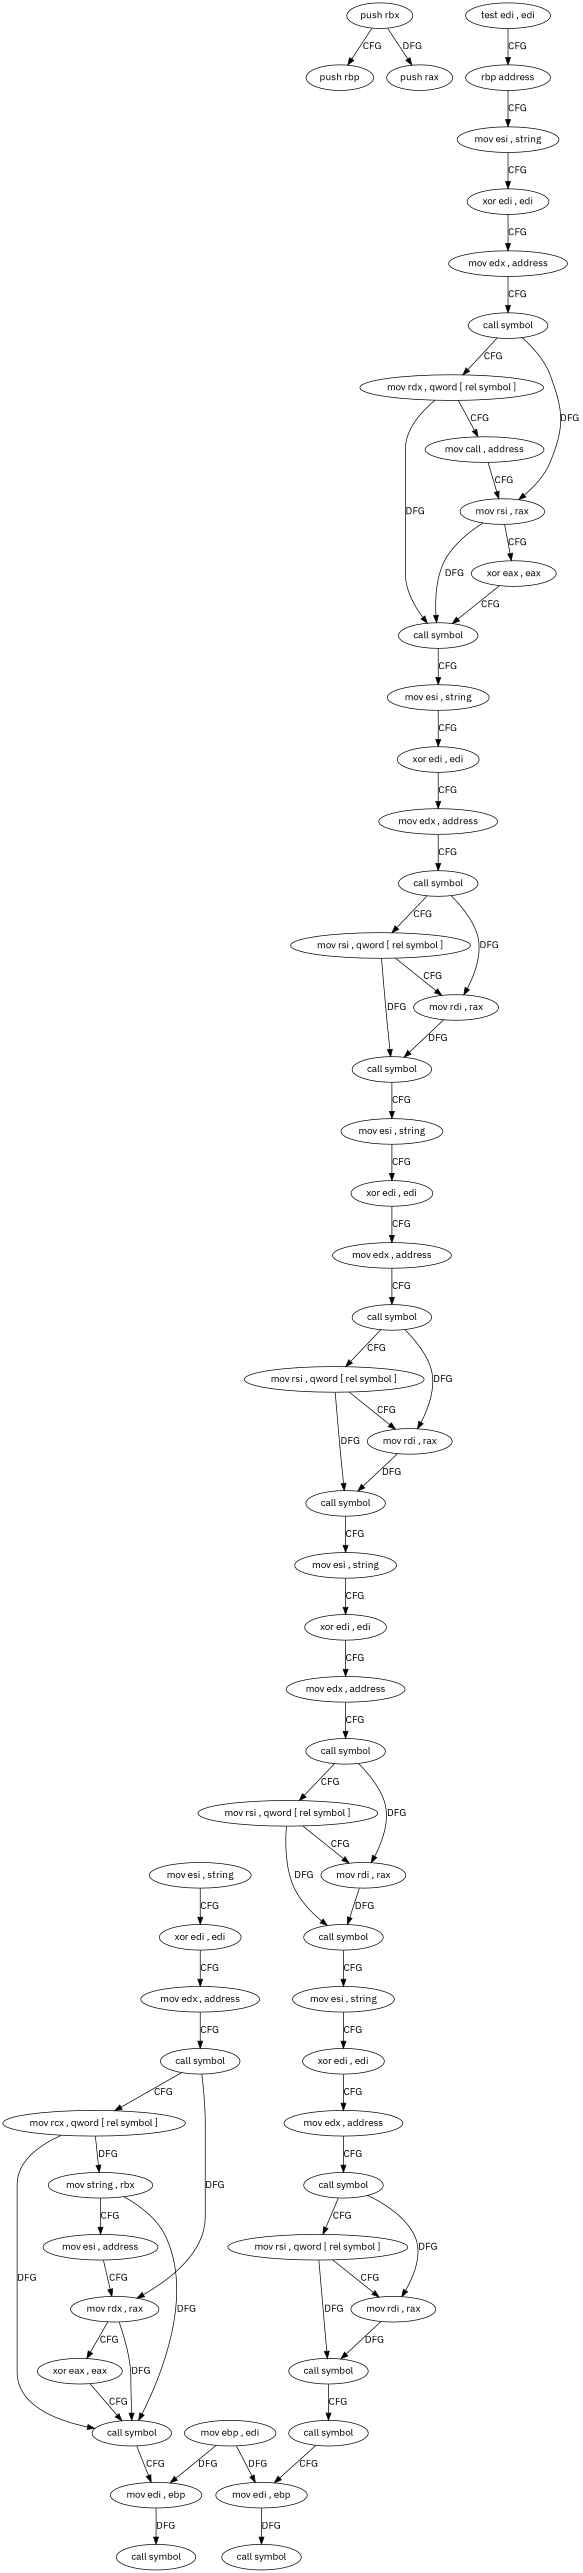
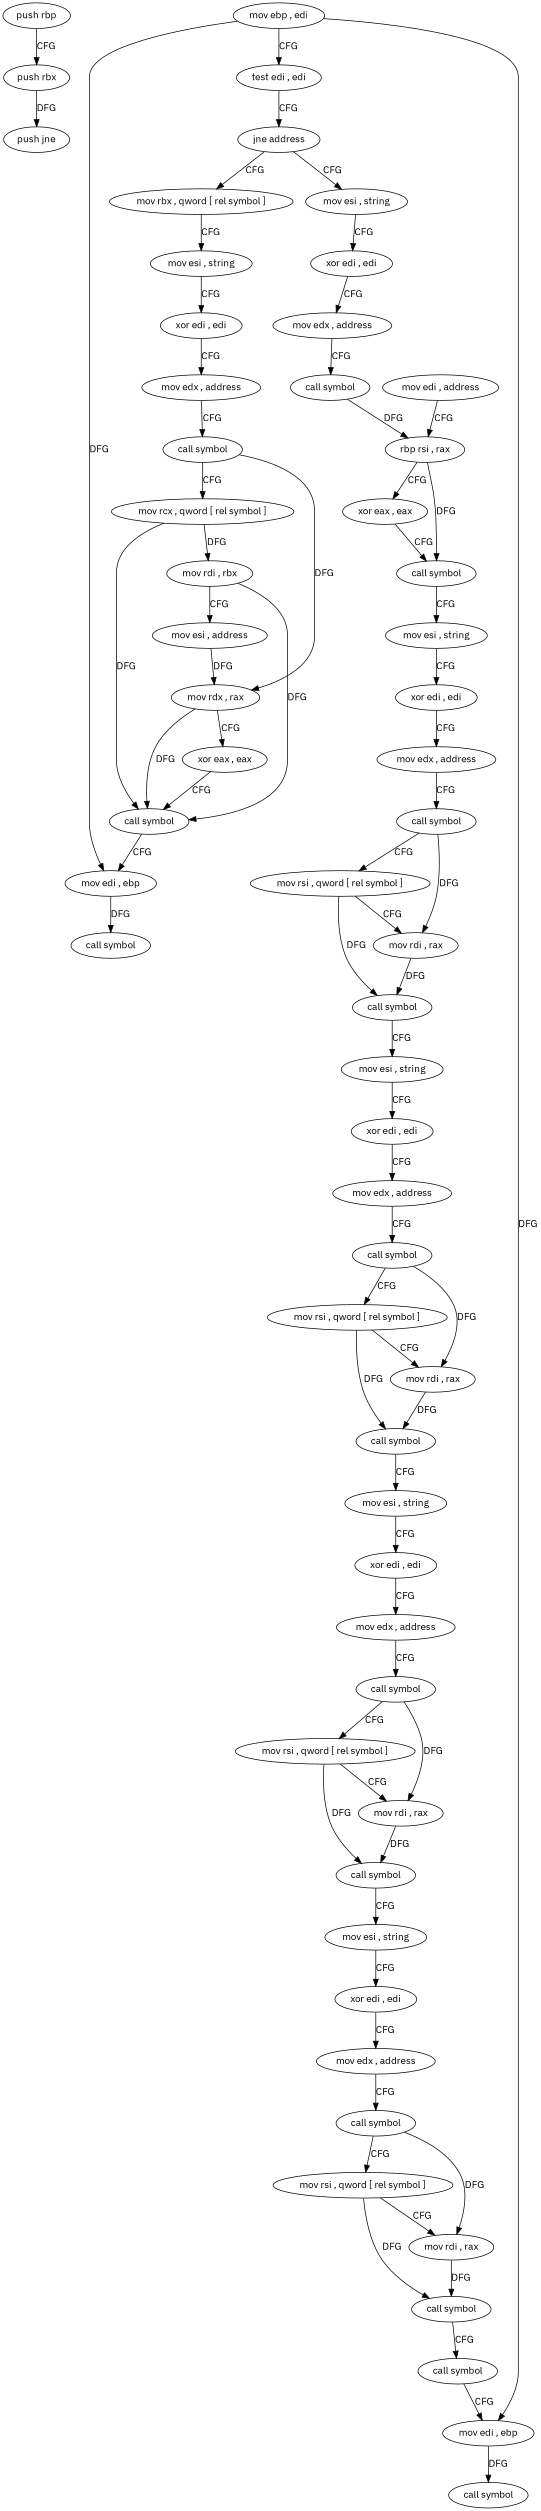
edge "mov ebp , edi" -> "test edi , edi": added, label "CFG"
edge "push rbx" -> "push rbp": reversed
node "push rax": label "push rax" -> "push jne"
node "rbp address": label "rbp address" -> "jne address"
node "mov rbx , qword [ rel symbol ]": added
node "mov rdx , qword [ rel symbol ]": removed
node "mov call , address": label "mov call , address" -> "mov edi , address"
node "mov rsi , rax": label "mov rsi , rax" -> "rbp rsi , rax"
node "mov string , rbx": label "mov string , rbx" -> "mov rdi , rbx"
edge "mov esi , address" -> "mov rdx , rax": label "CFG" -> "DFG"
